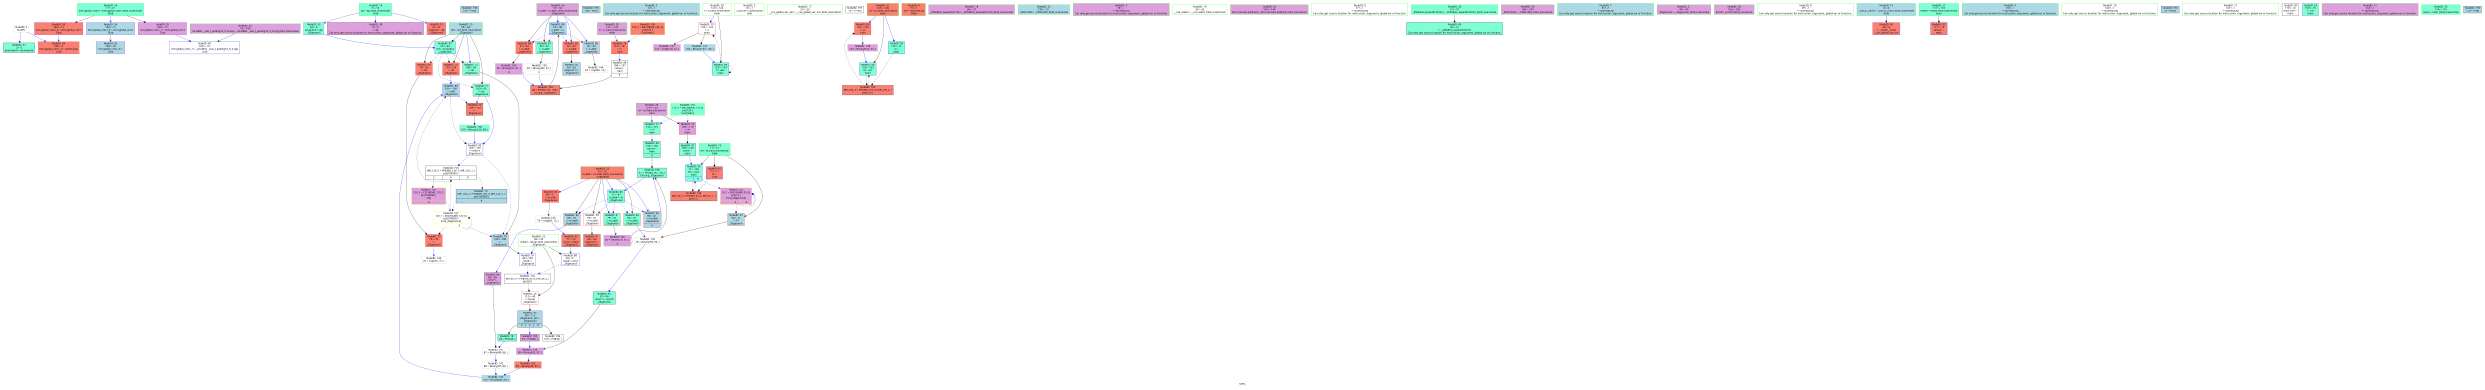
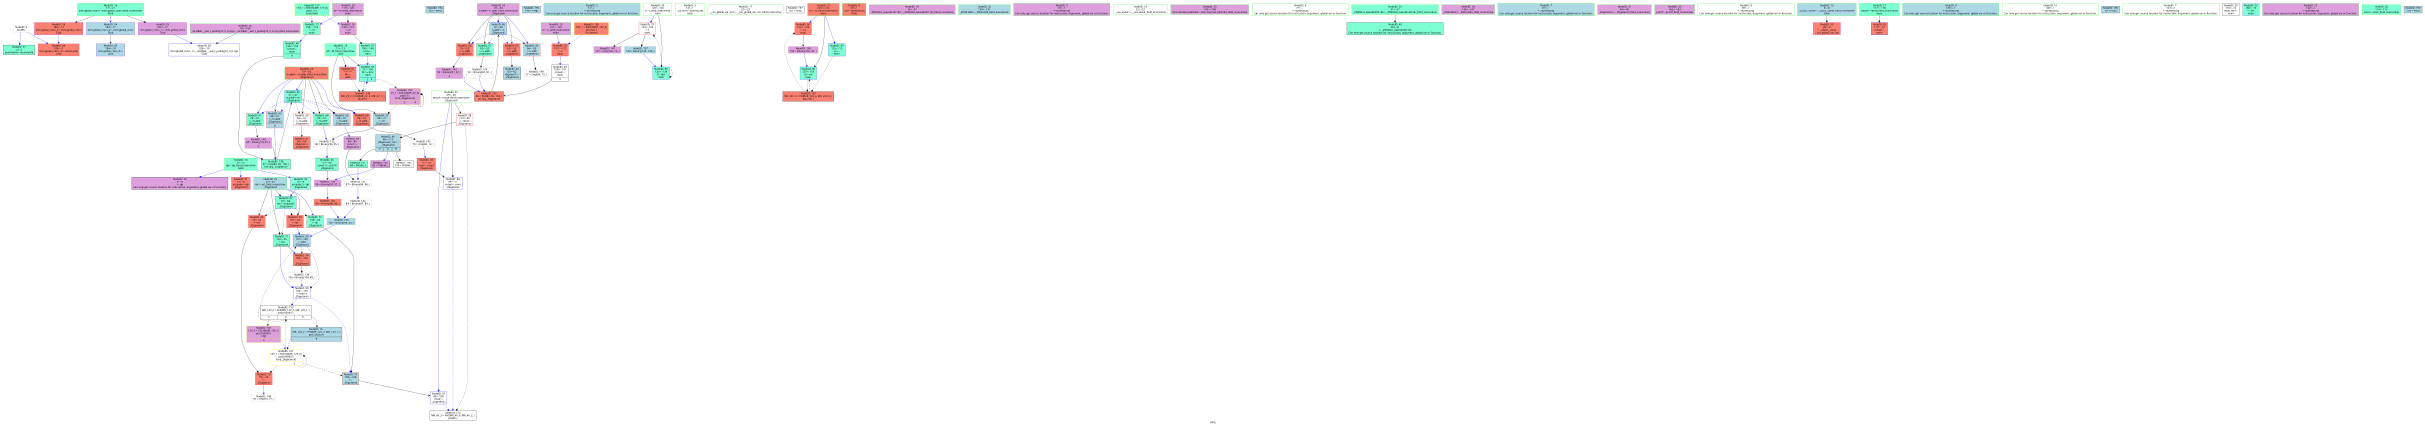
edge "NodeID: 85" -> "NodeID: 60": added
node "NodeID: 136": fillcolor aquamarine -> white
edge "NodeID: 152" -> "NodeID: 58": reversed
